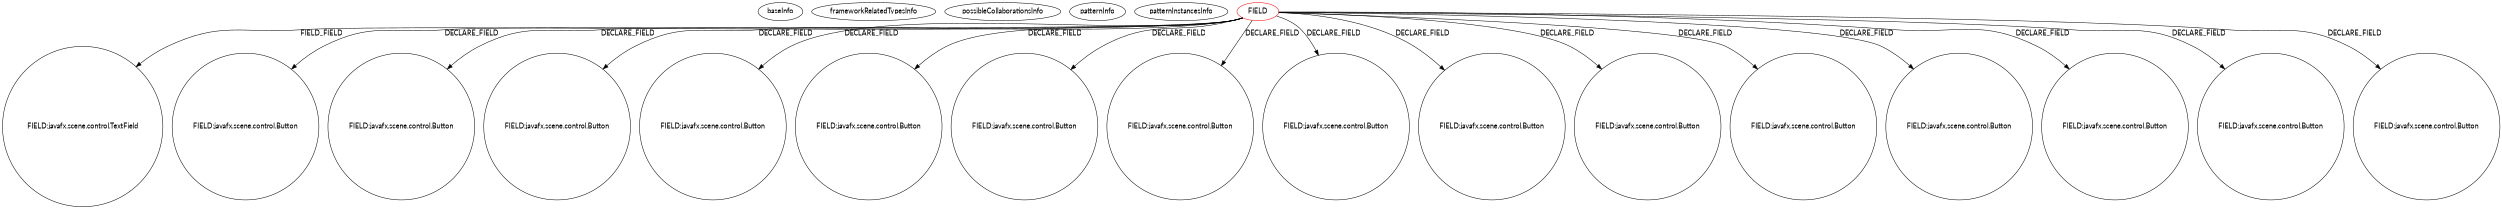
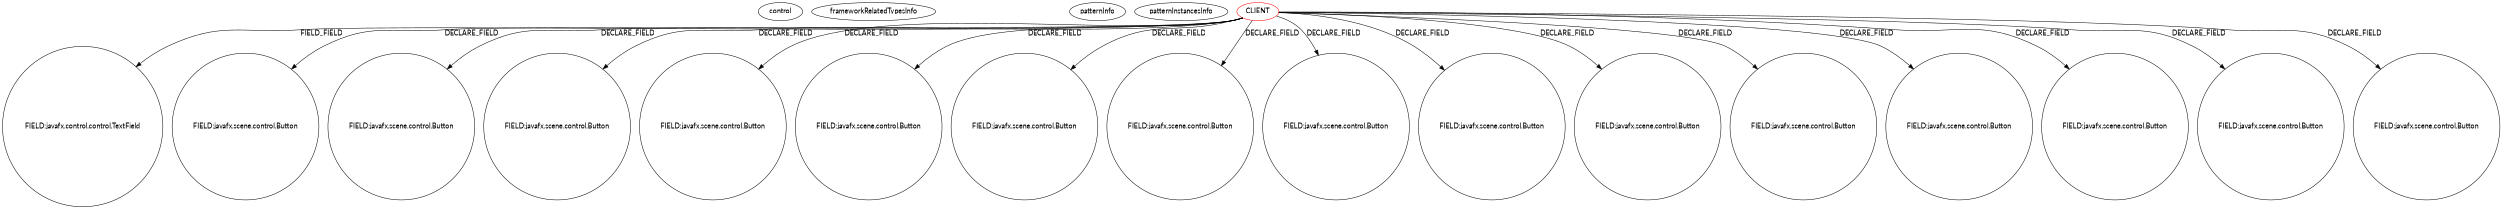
node "baseInfo": label "baseInfo" -> "control"
node "possibleCollaborationsInfo": removed
node "FIELD": label "FIELD" -> "CLIENT"
node "FIELD:javafx.scene.control.TextField": label "FIELD:javafx.scene.control.TextField" -> "FIELD:javafx.control.control.TextField"
